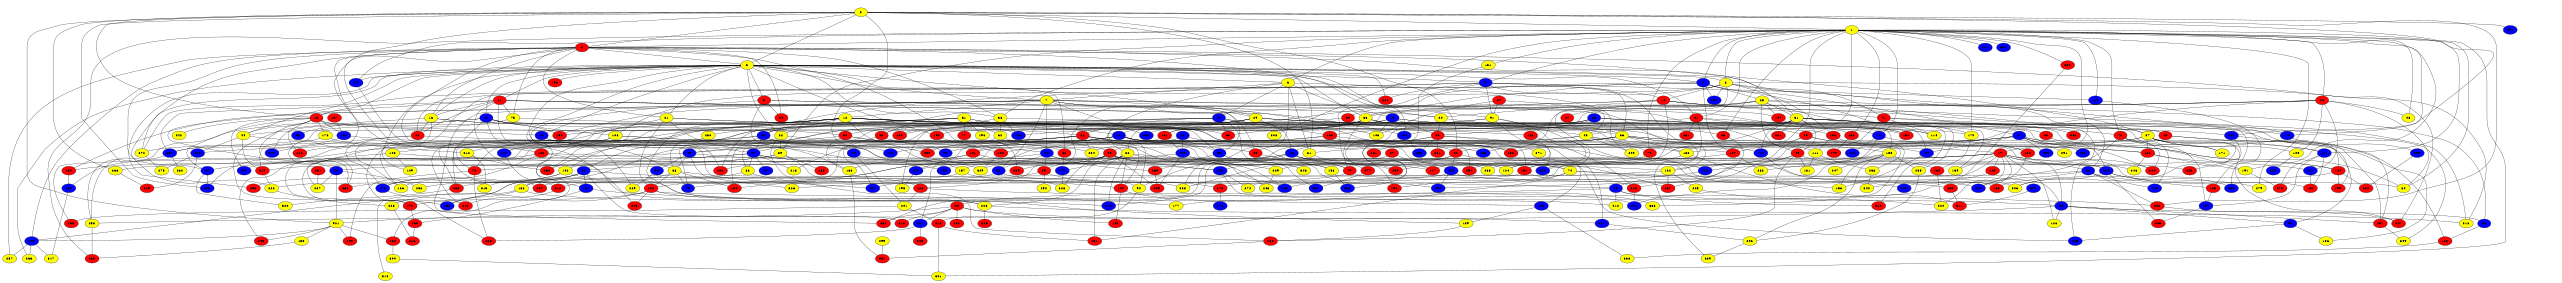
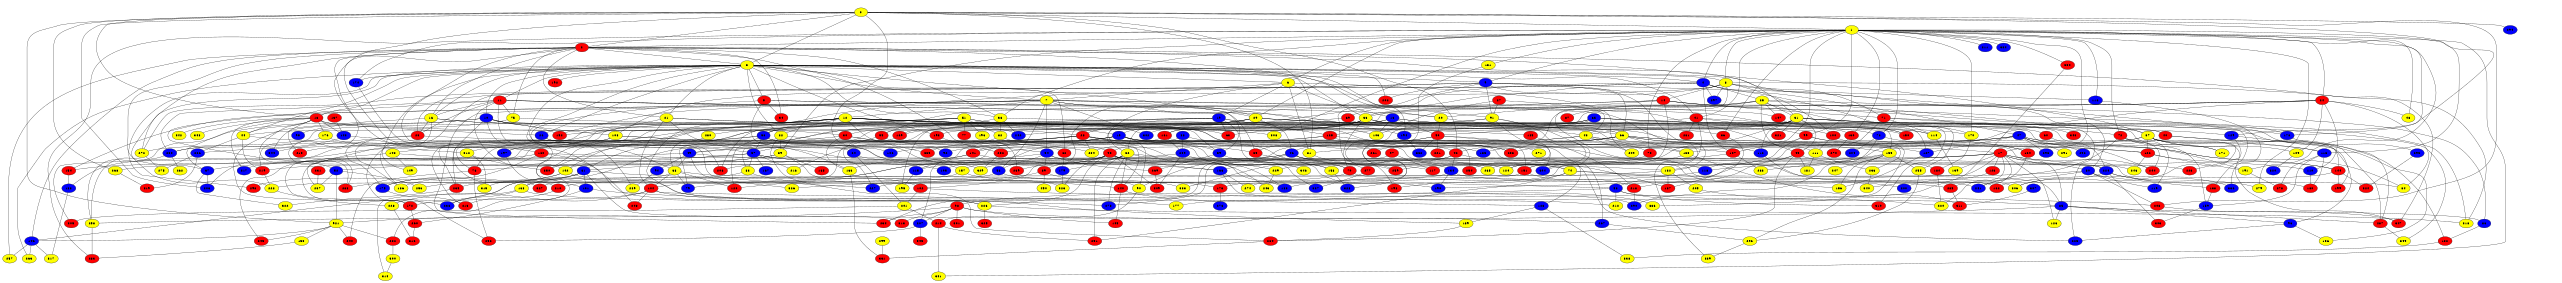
edge "1" -- "84": now "1" -- "29"
edge "12" -- "308": added
edge "31" -- "139": now "114" -- "139"
node "348": added
edge "6" -- "333": removed
edge "300" -- "341": now "300" -- "314"
